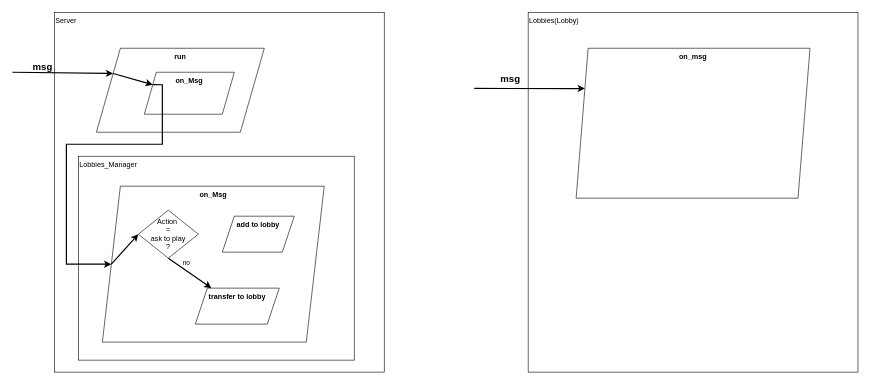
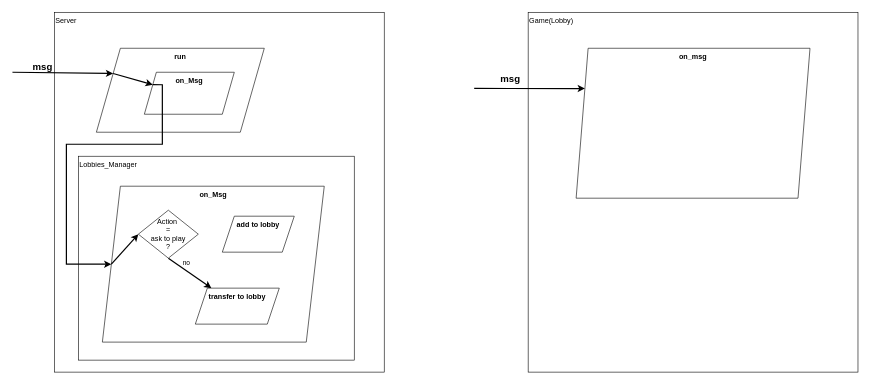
node "Lobbies(Lobby)": label "Lobbies(Lobby)" -> "Game(Lobby)"
